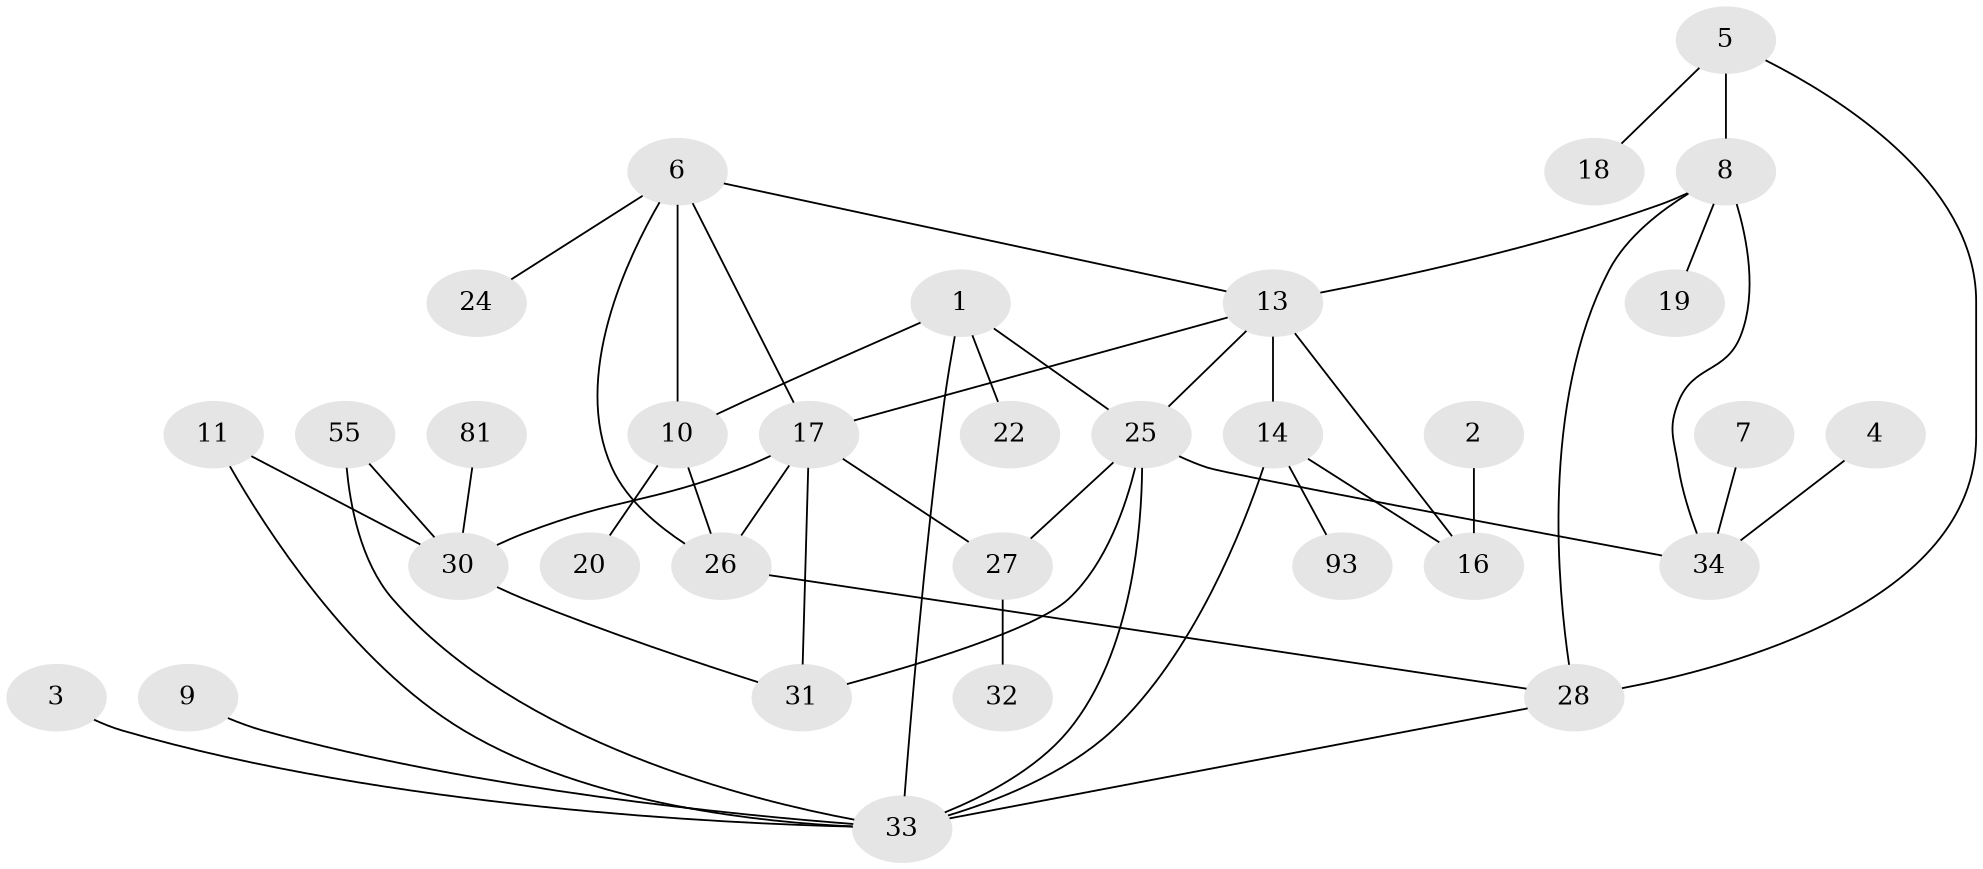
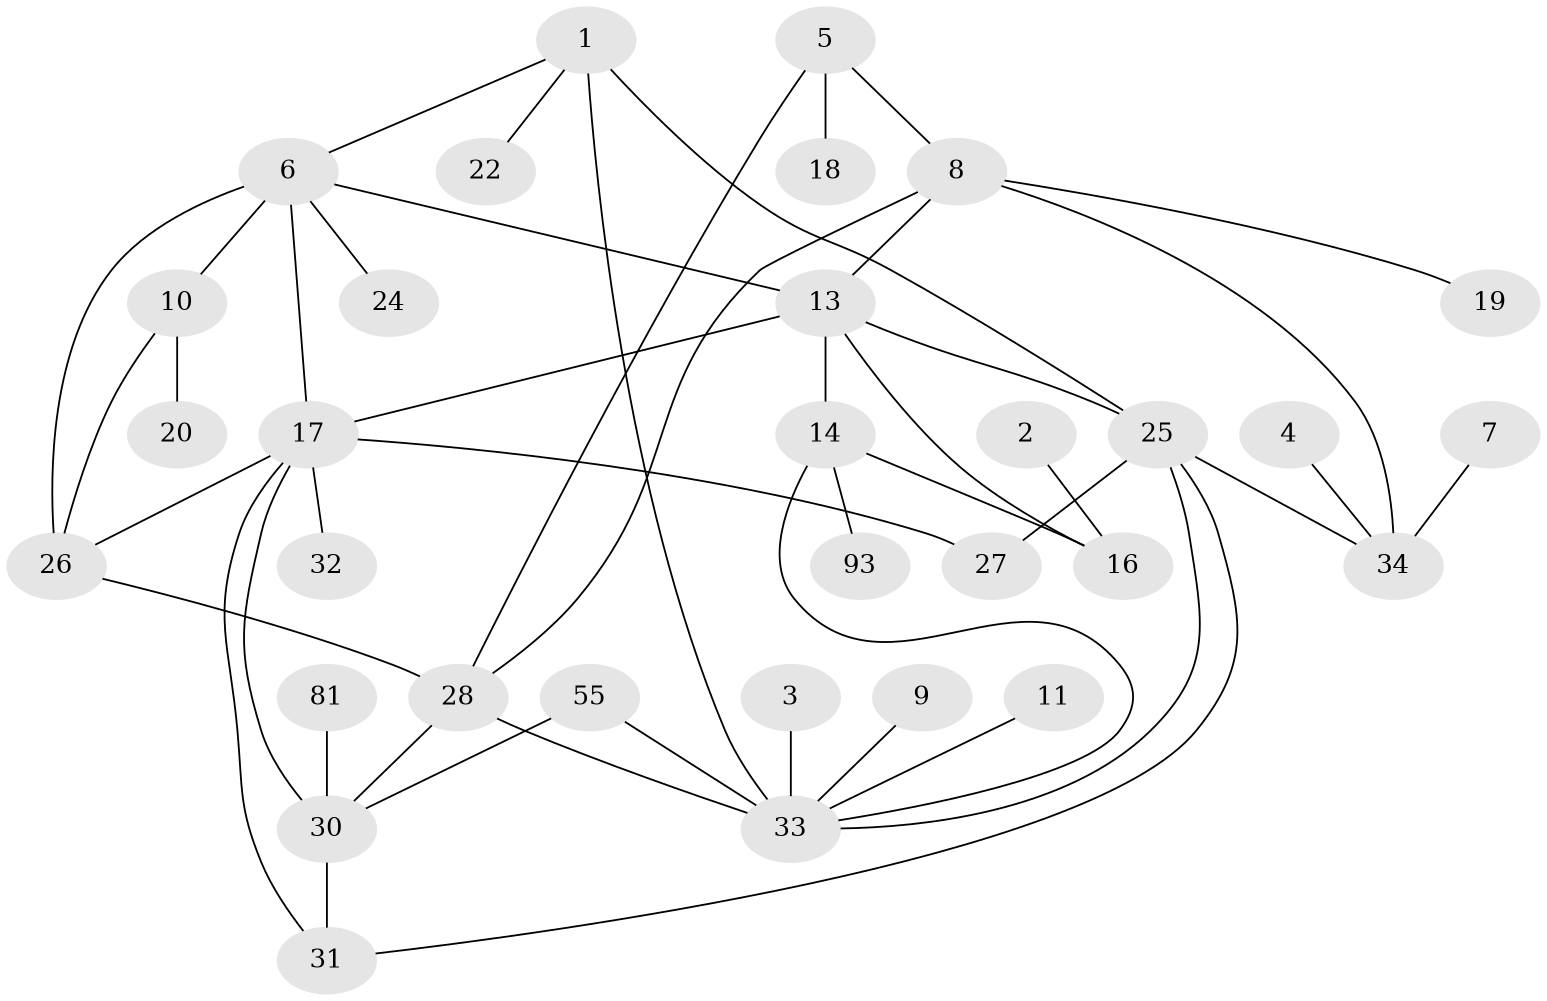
edge "1" -- "10": now "1" -- "6"
edge "11" -- "30": now "28" -- "30"
edge "27" -- "32": now "17" -- "32"
